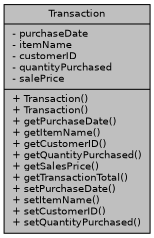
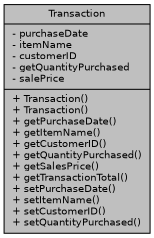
node "Transaction": text "- quantityPurchased" -> "- getQuantityPurchased"
